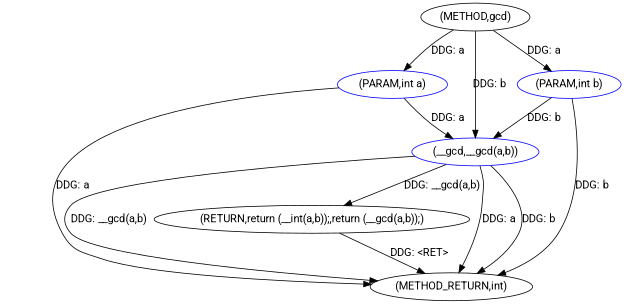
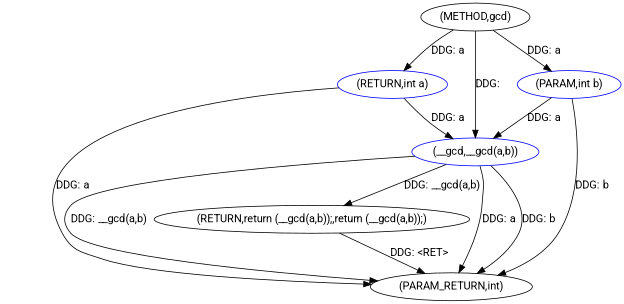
node "(PARAM,int a)": label "(PARAM,int a)" -> "(RETURN,int a)"
edge "(METHOD,gcd)" -> "(__gcd,__gcd(a,b))": label "DDG: b" -> "DDG: "
edge "(PARAM,int b)" -> "(__gcd,__gcd(a,b))": label "DDG: b" -> "DDG: a"
node "(RETURN,return (__int(a,b));,return (__gcd(a,b));)": label "(RETURN,return (__int(a,b));,return (__gcd(a,b));)" -> "(RETURN,return (__gcd(a,b));,return (__gcd(a,b));)"
node "(METHOD_RETURN,int)": label "(METHOD_RETURN,int)" -> "(PARAM_RETURN,int)"
